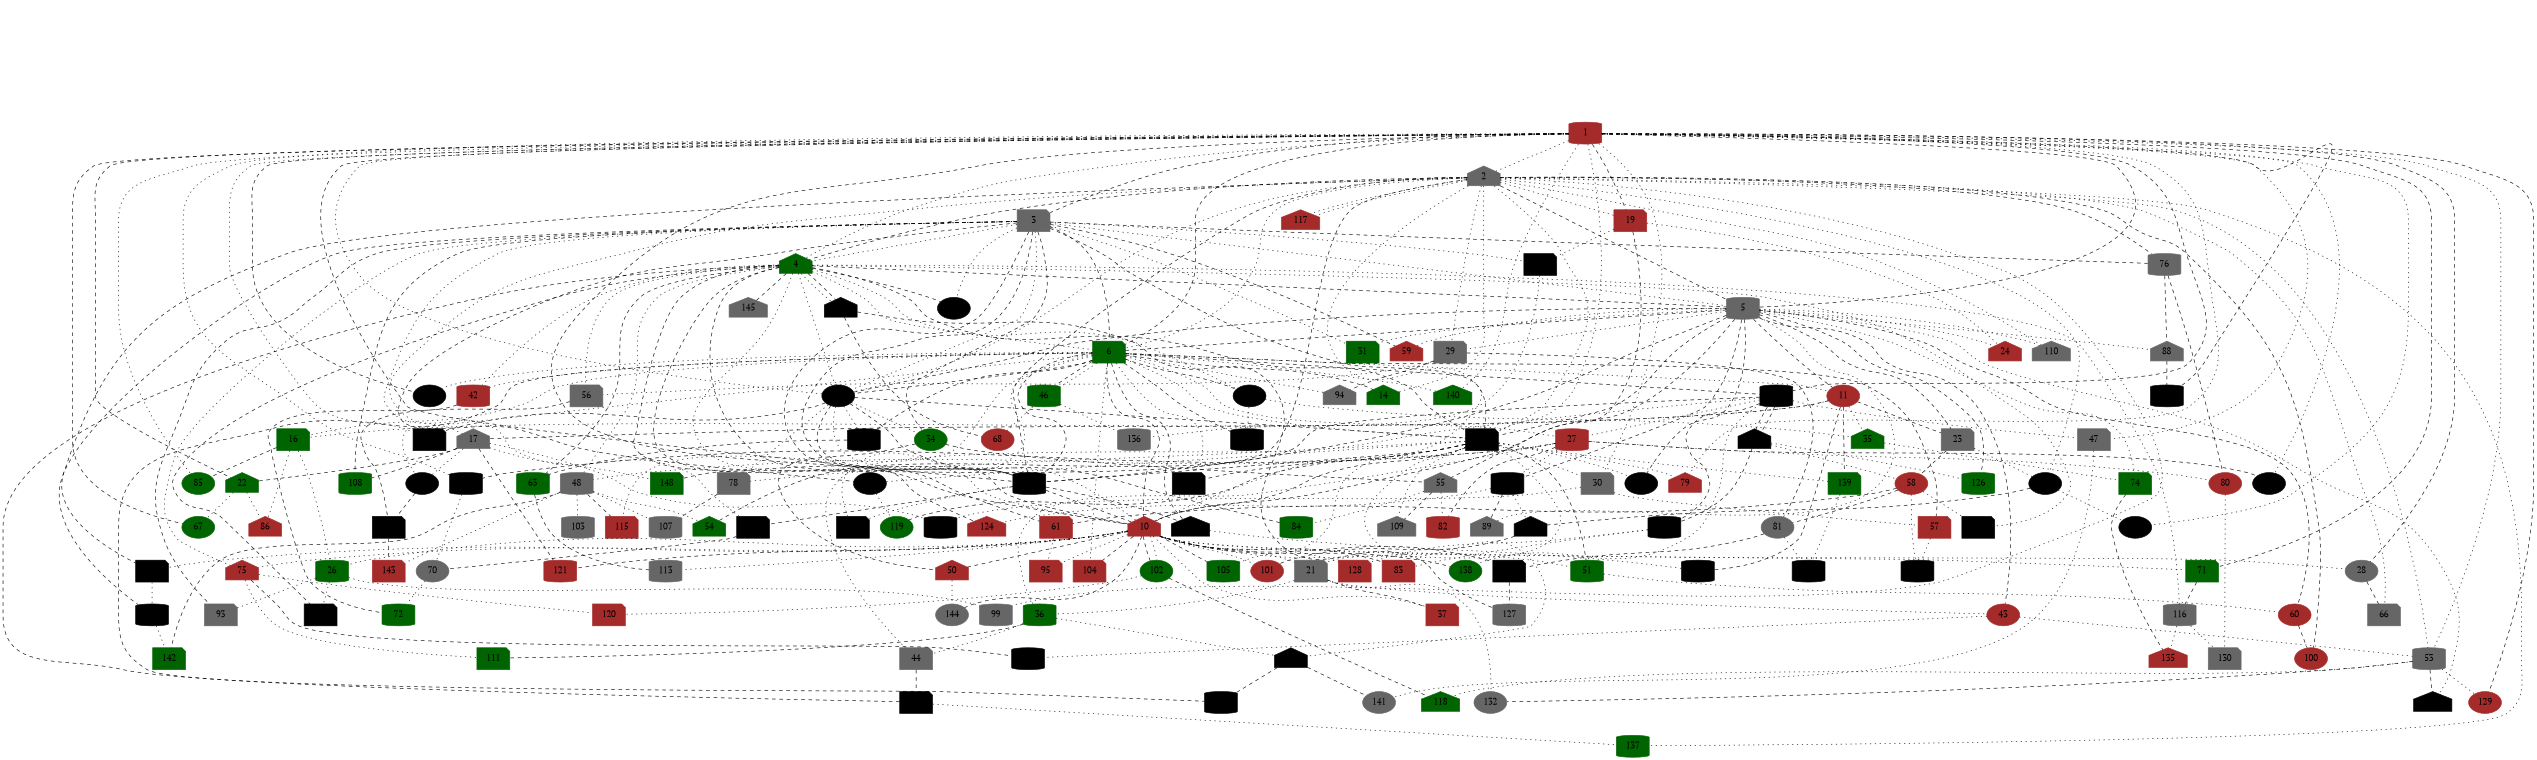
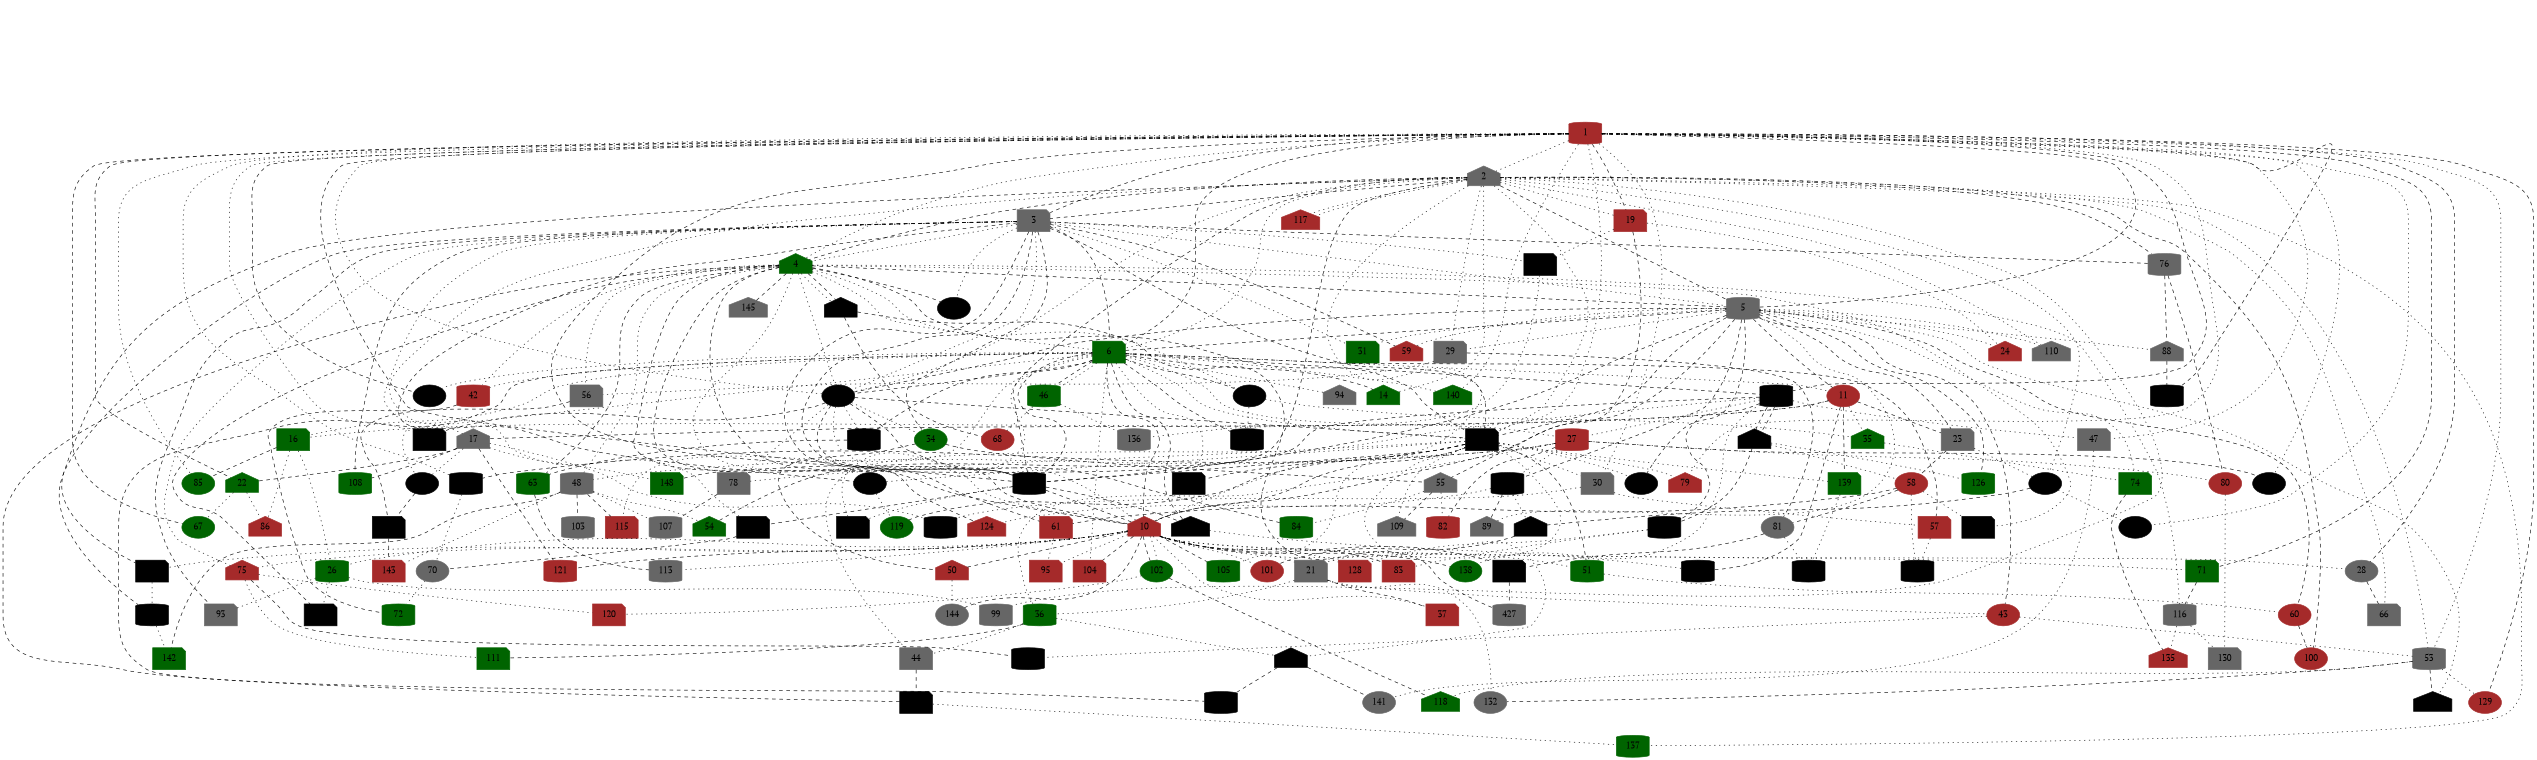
edge "2" -- "3": added
edge "29" -- "94": removed
edge "48" -- "103": style dotted -> dashed
node "127": label "127" -> "427"
